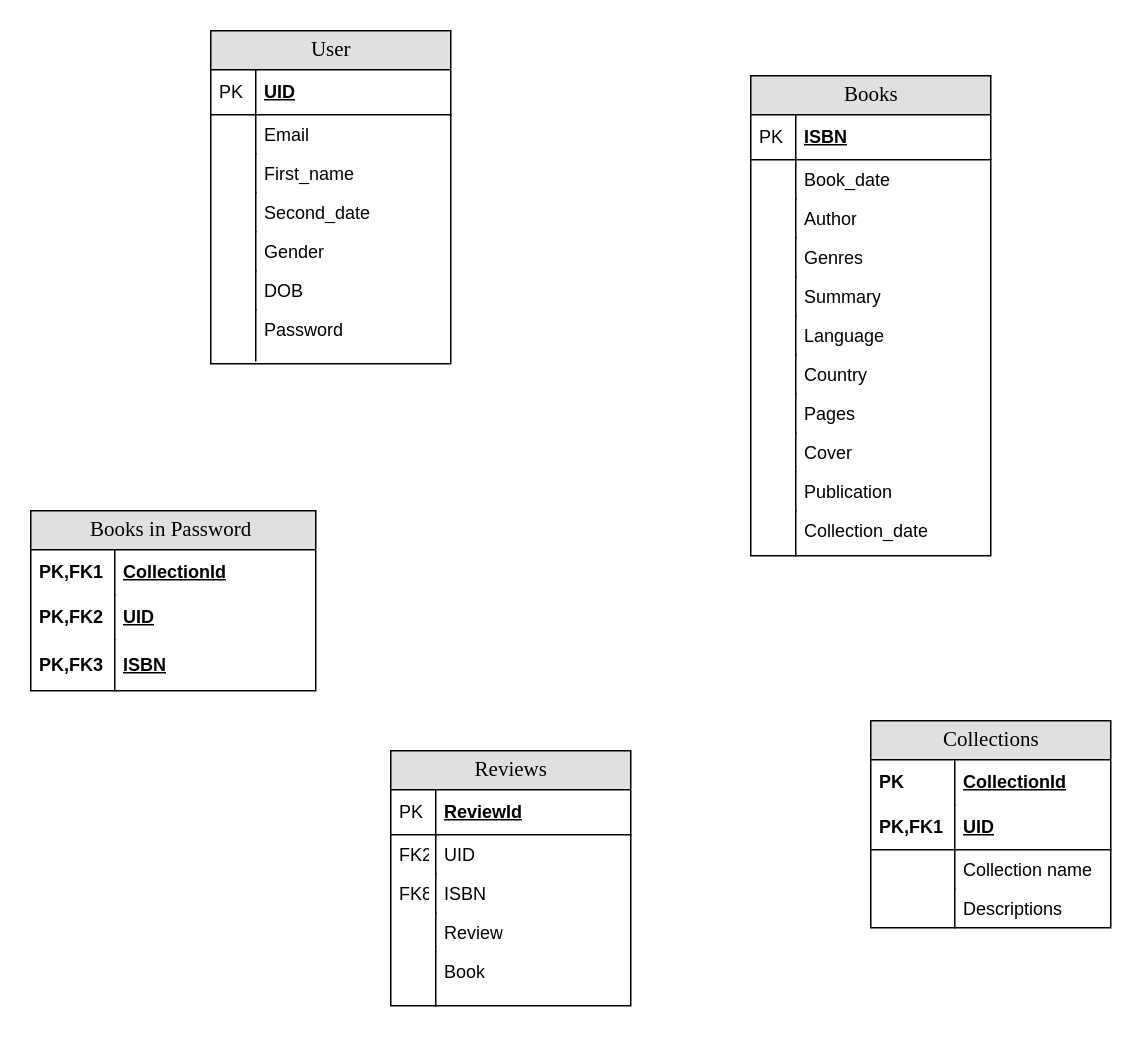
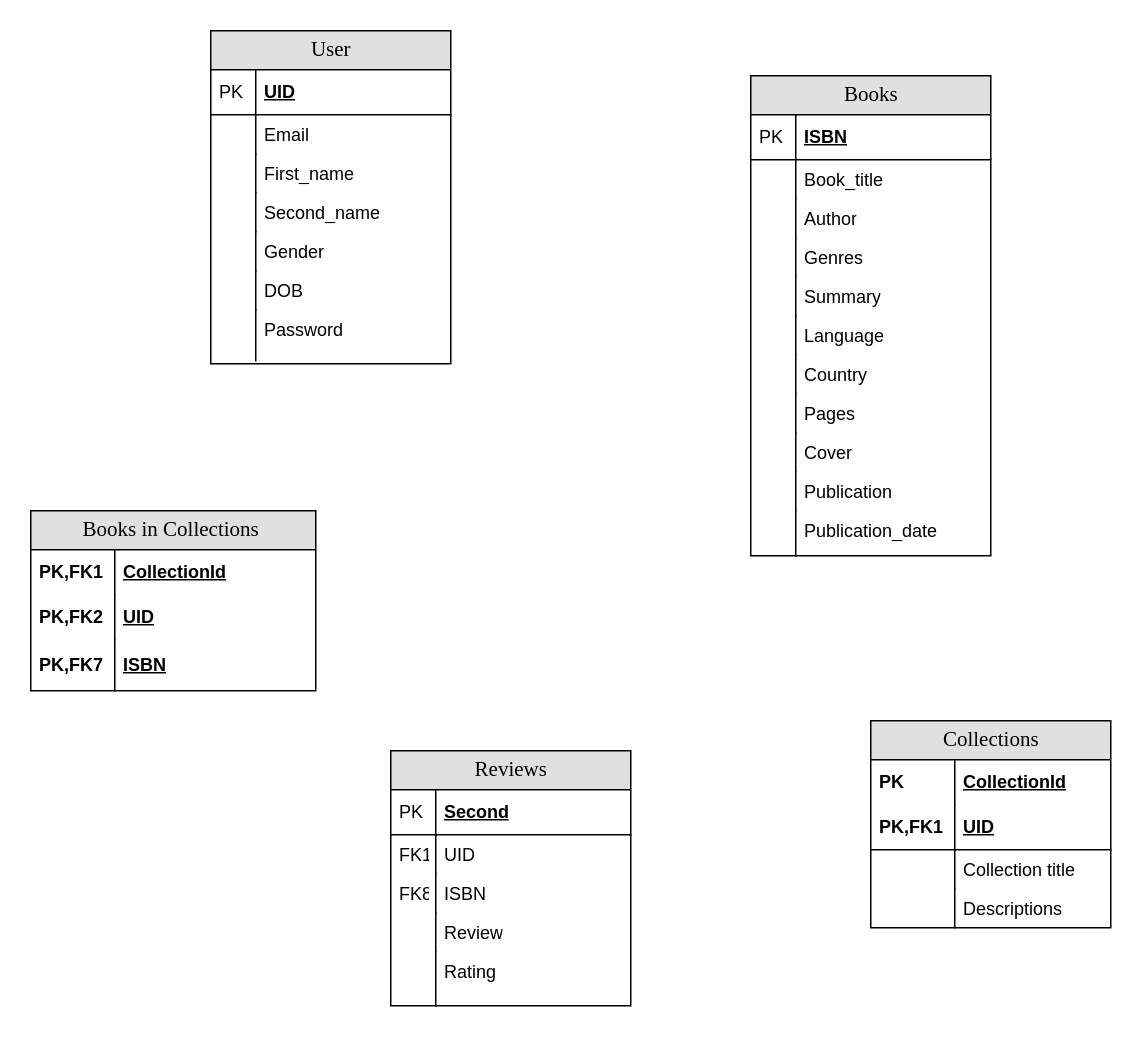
node "Book_date": label "Book_date" -> "Book_title"
node "Second_date": label "Second_date" -> "Second_name"
node "Books in Password": label "Books in Password" -> "Books in Collections"
node "Collection_date": label "Collection_date" -> "Publication_date"
node "PK,FK3": label "PK,FK3" -> "PK,FK7"
node "ReviewId": label "ReviewId" -> "Second"
node "FK2": label "FK2" -> "FK1"
node "Collection name": label "Collection name" -> "Collection title"
node "Book": label "Book" -> "Rating"
